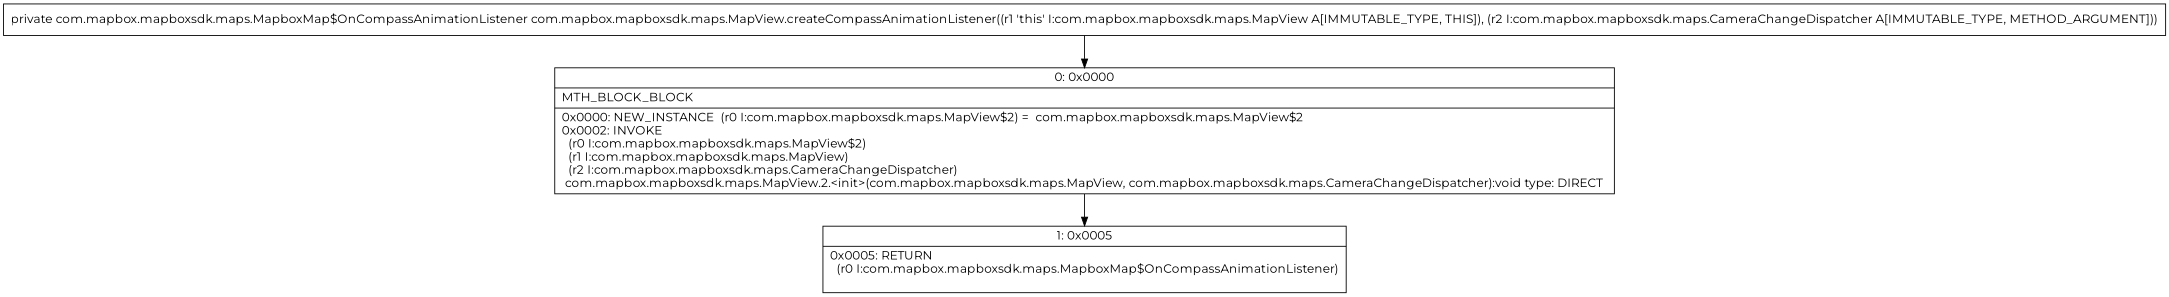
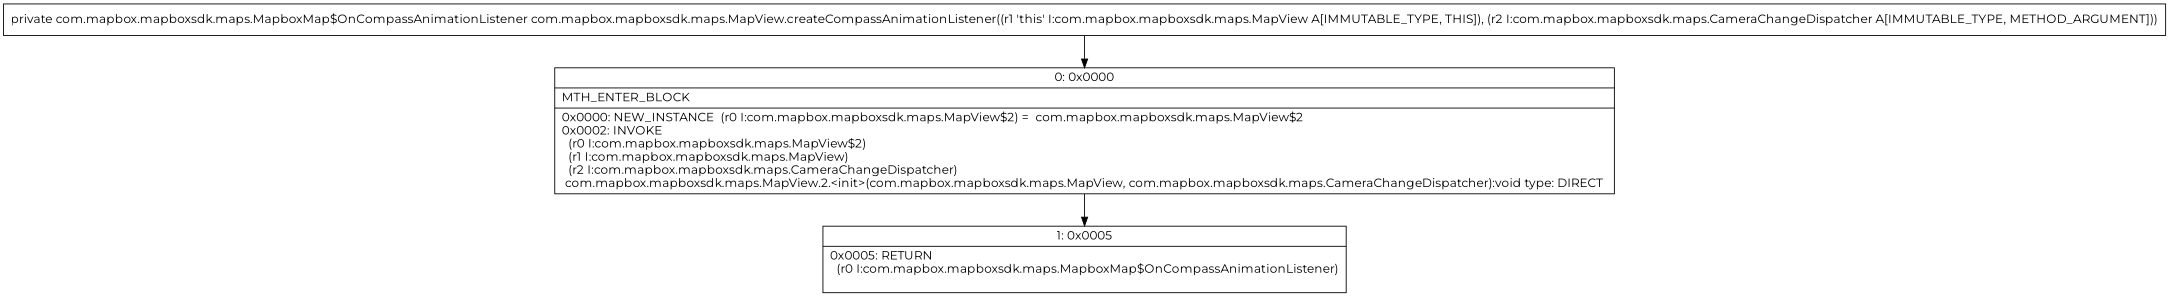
node "0: 0x0000": text "MTH_BLOCK_BLOCK" -> "MTH_ENTER_BLOCK"
